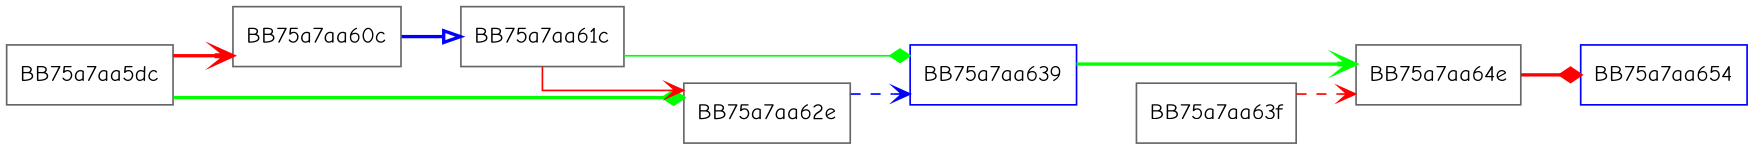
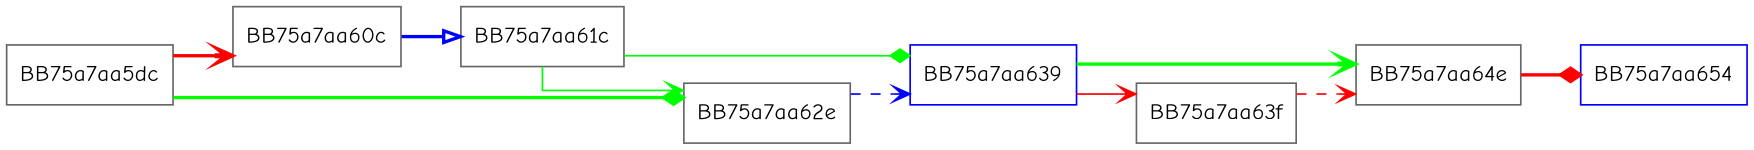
edge "BB75a7aa61c" -> "BB75a7aa62e": color red -> green
edge "BB75a7aa639" -> "BB75a7aa63f": added
